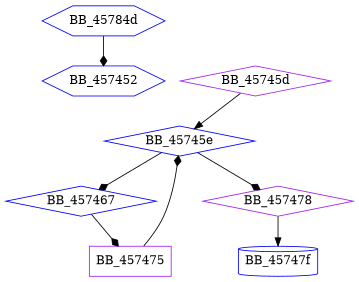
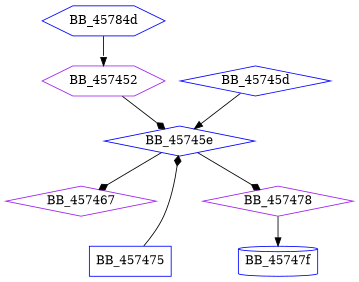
edge "BB_45784d" -> "BB_457452": arrowhead diamond -> normal
node "BB_457452": color blue -> purple
node "BB_45745d": color purple -> blue
edge "BB_457452" -> "BB_45745e": added
node "BB_457467": color blue -> purple
edge "BB_457467" -> "BB_457475": removed
node "BB_457475": color purple -> blue
